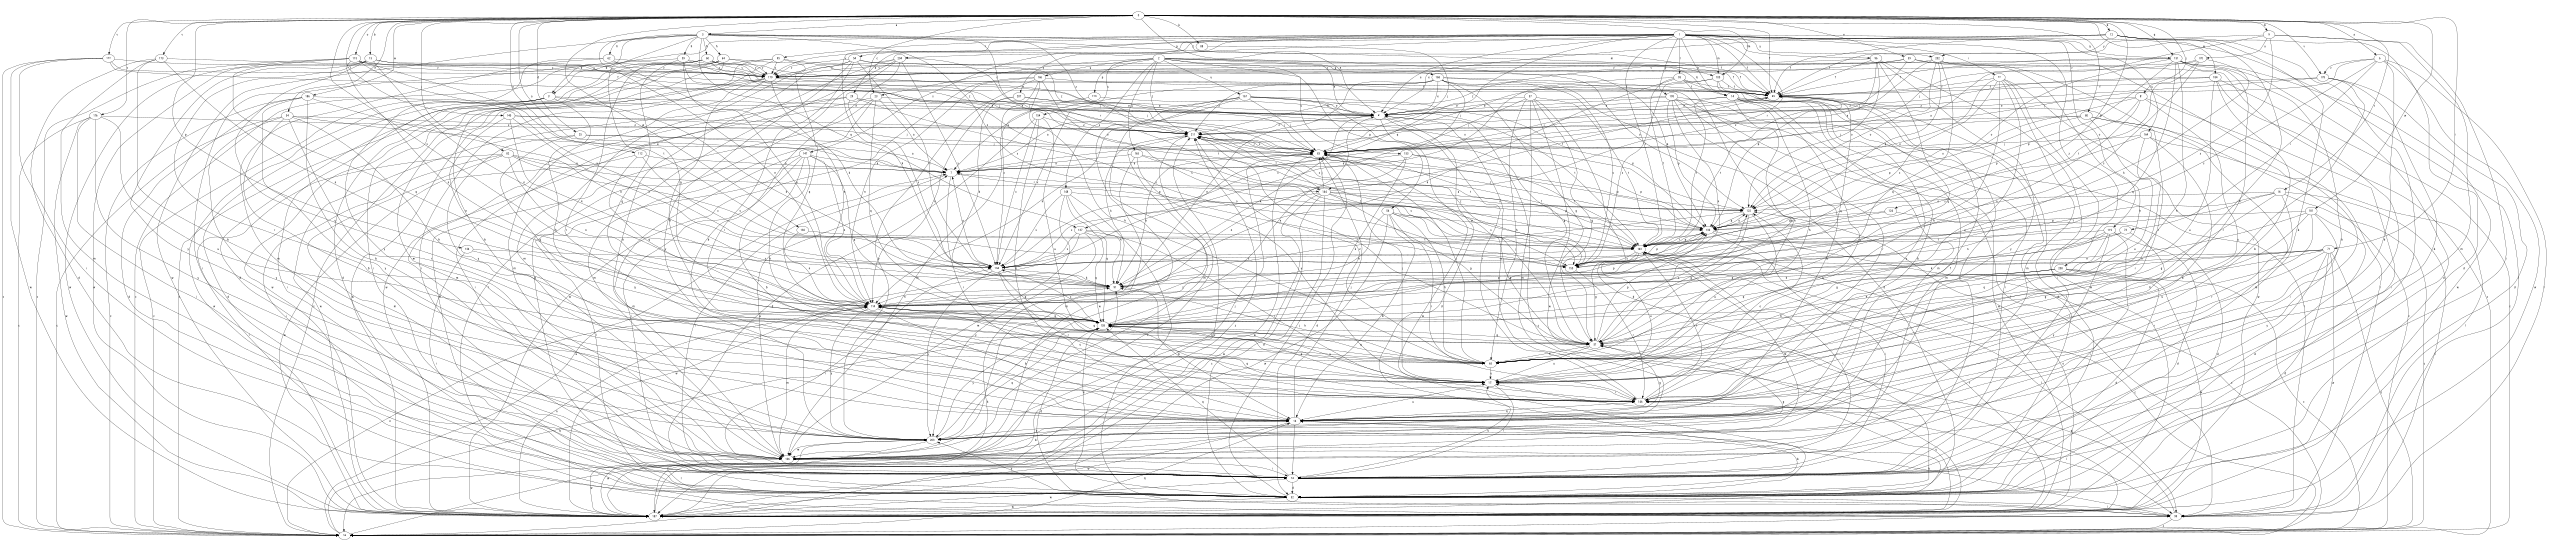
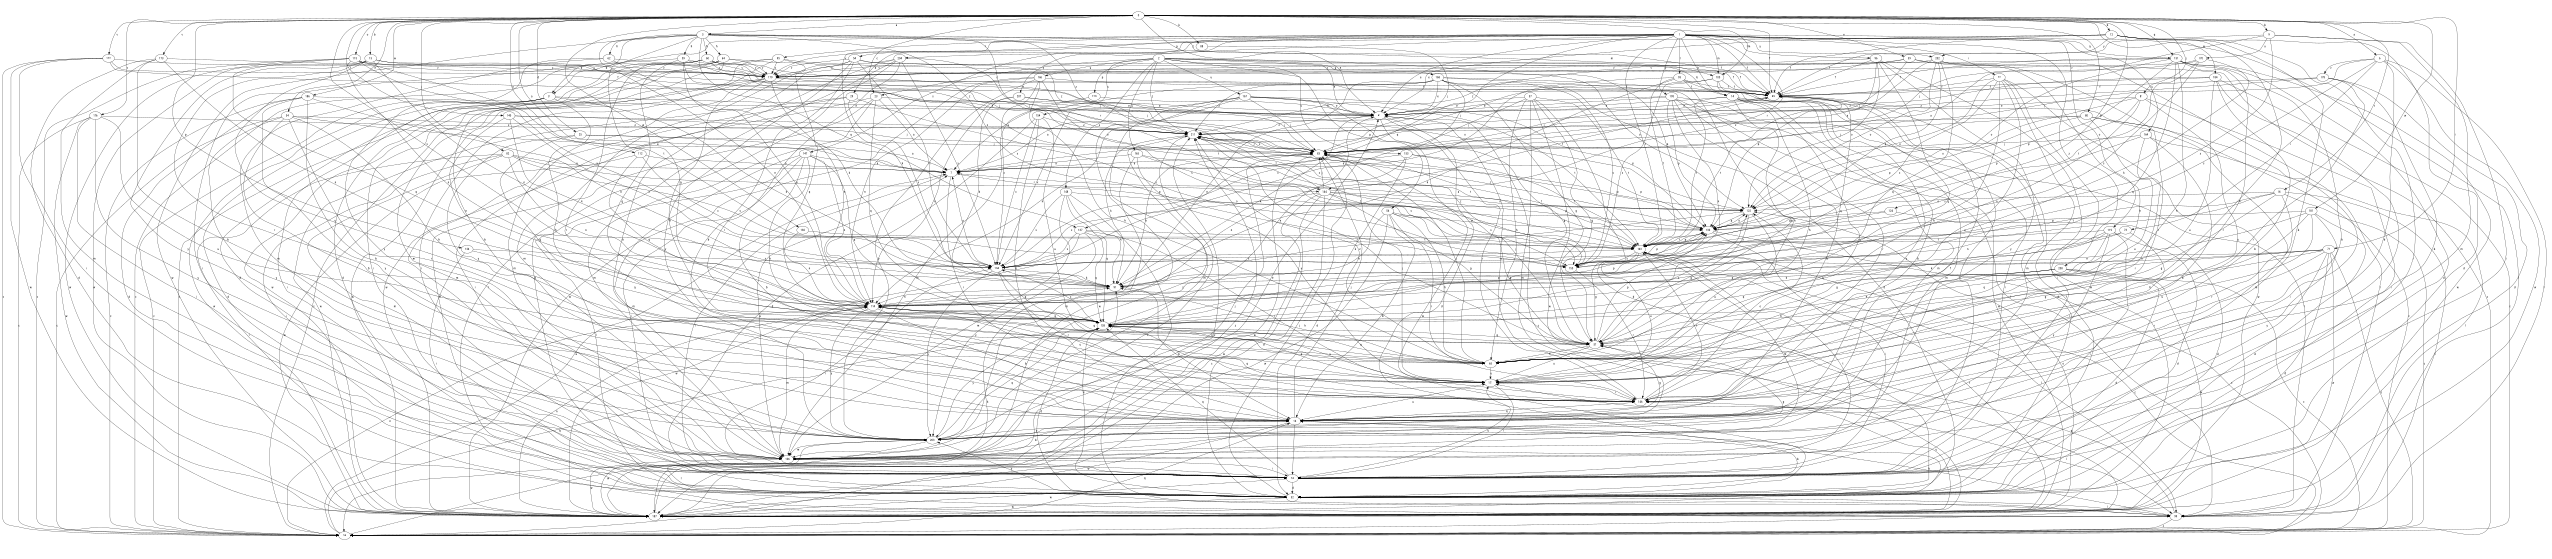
edge "0" -> "178": removed, label "v"
edge "29" -> "41": now "203" -> "41"
